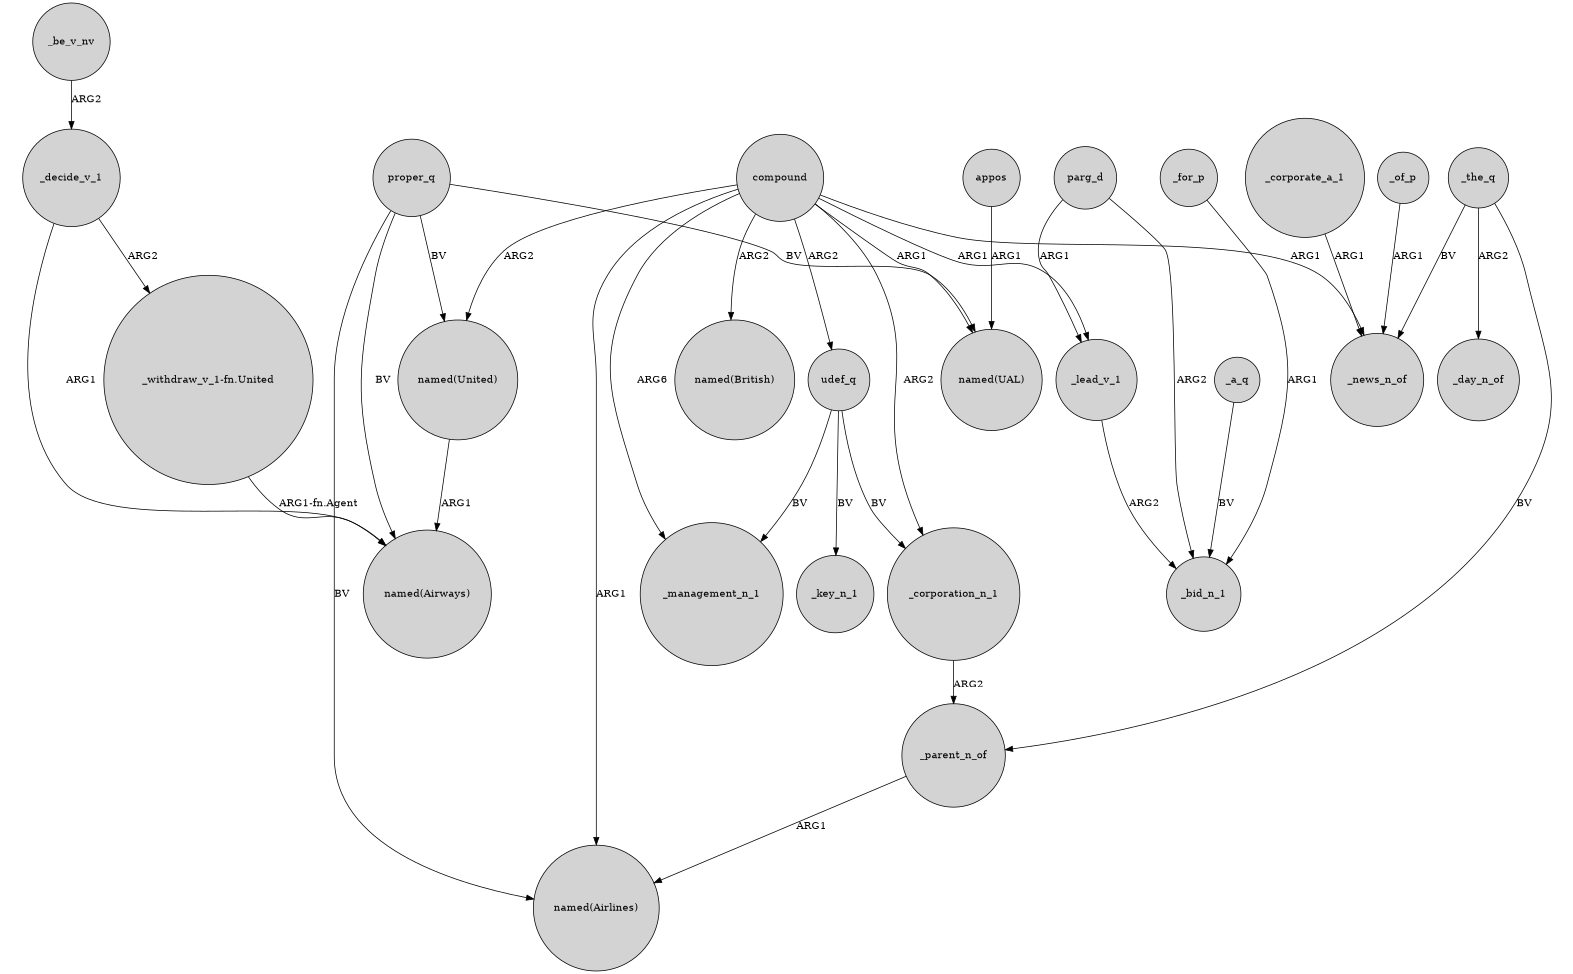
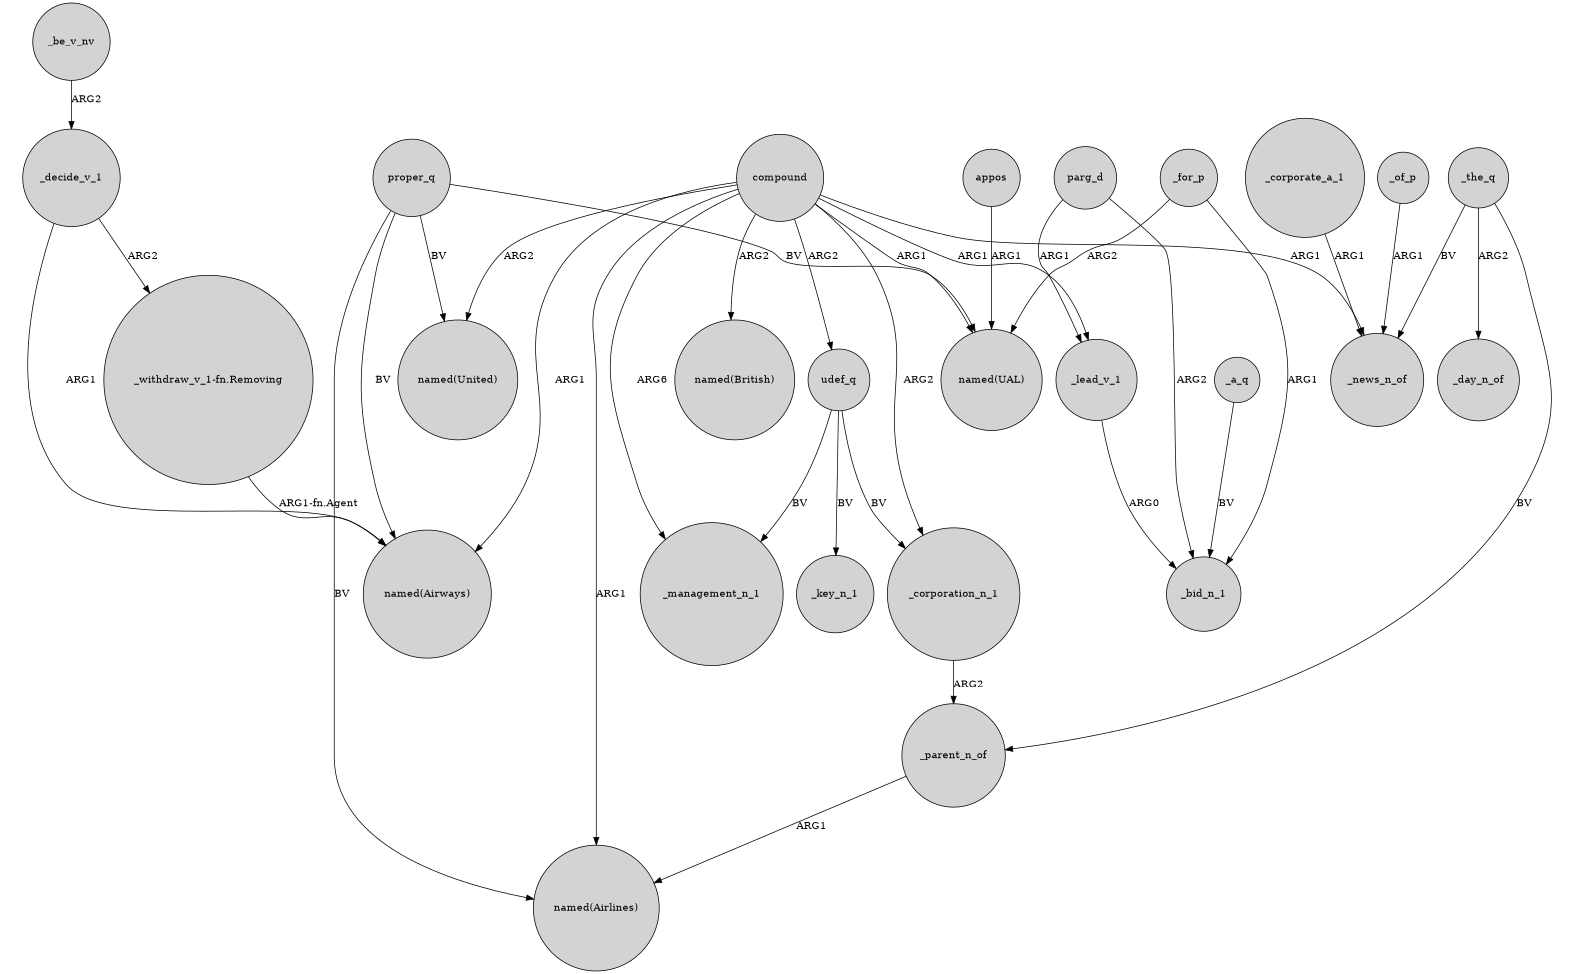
edge "_for_p" -> "named(UAL)": added, label "ARG2"
node "_withdraw_v_1-fn.United": label "_withdraw_v_1-fn.United" -> "_withdraw_v_1-fn.Removing"
edge "named(United)" -> "named(Airways)": now "compound" -> "named(Airways)"
edge "_lead_v_1" -> "_bid_n_1": label "ARG2" -> "ARG0"
